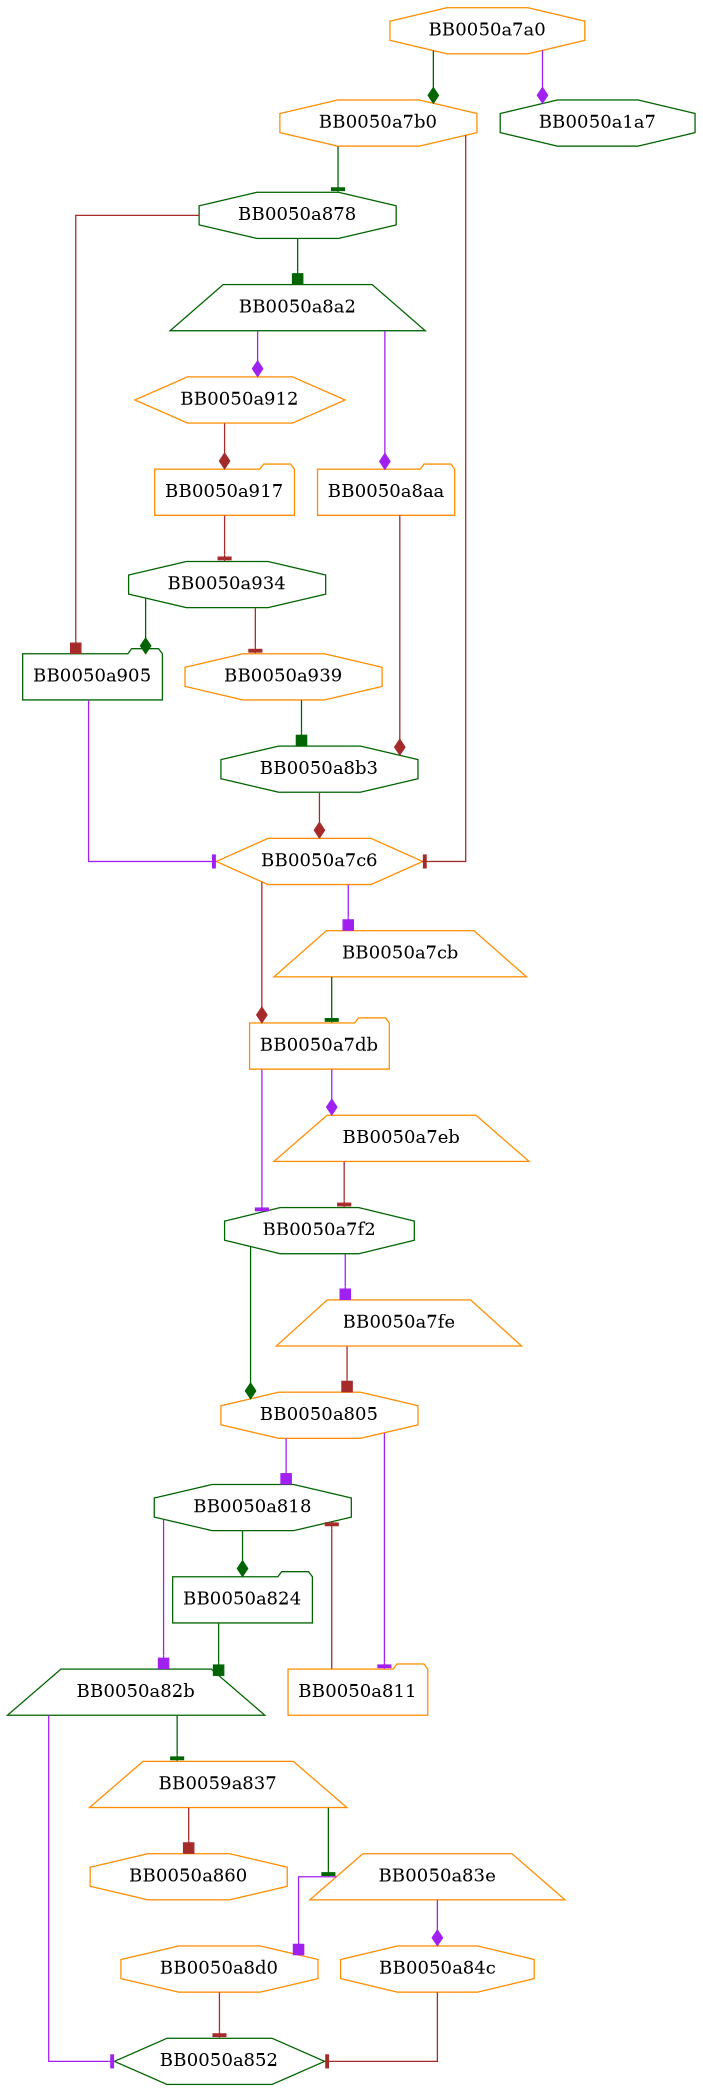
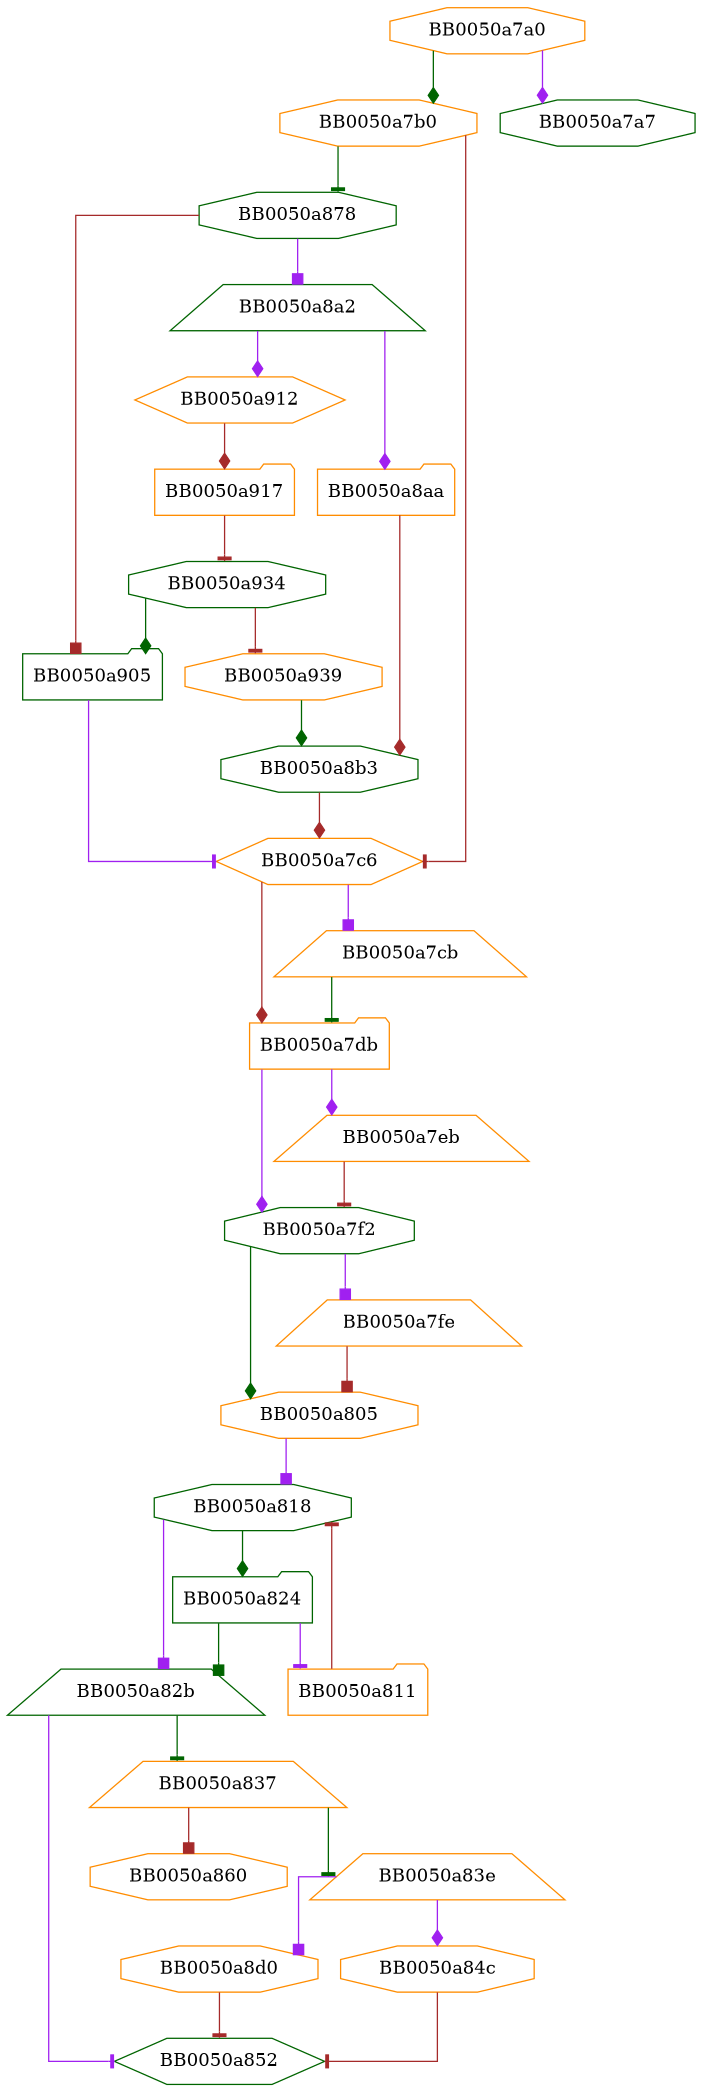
node "BB0050a1a7": label "BB0050a1a7" -> "BB0050a7a7"
edge "BB0050a878" -> "BB0050a8a2": color darkgreen -> purple
edge "BB0050a939" -> "BB0050a8b3": arrowhead box -> diamond
edge "BB0050a7db" -> "BB0050a7f2": arrowhead tee -> diamond
edge "BB0050a805" -> "BB0050a811": now "BB0050a824" -> "BB0050a811"
node "BB0059a837": label "BB0059a837" -> "BB0050a837"
